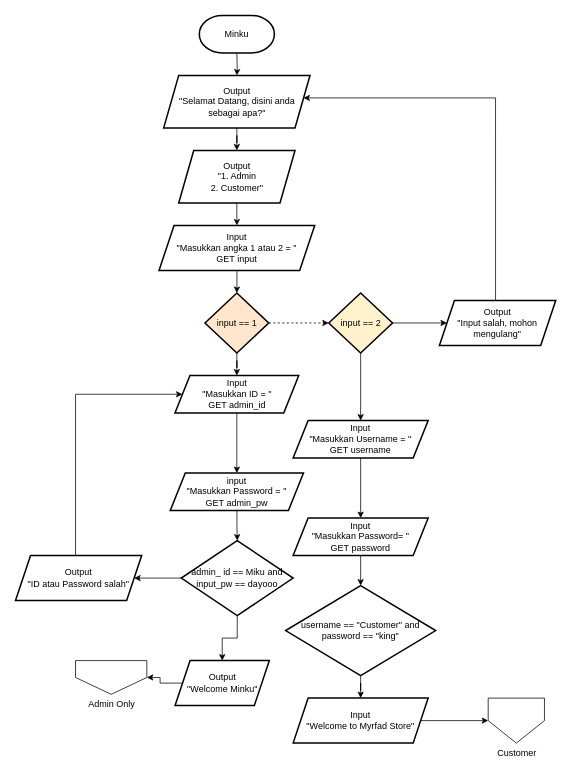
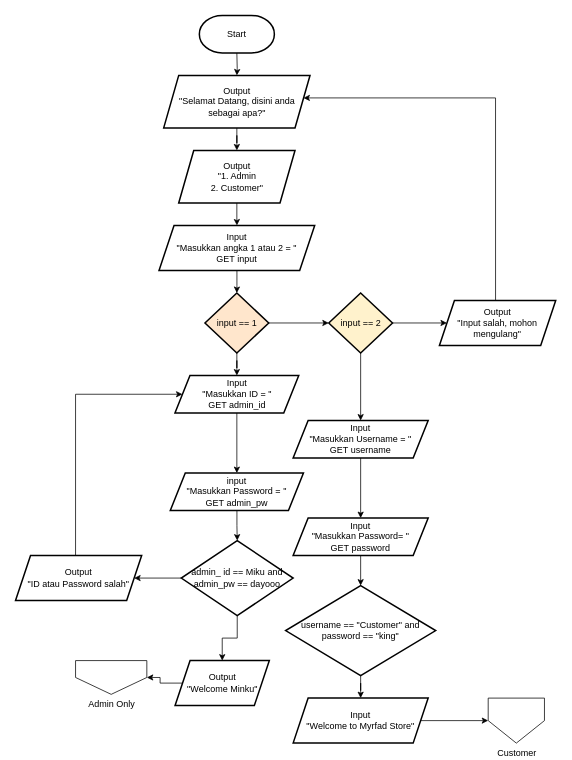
node "Minku": label "Minku" -> "Start"
edge "input == 1" -> "input == 2": style dashed -> solid
node "admin_ id == Miku and input_pw == dayooo": label "admin_ id == Miku and input_pw == dayooo" -> "admin_ id == Miku and admin_pw == dayooo"
